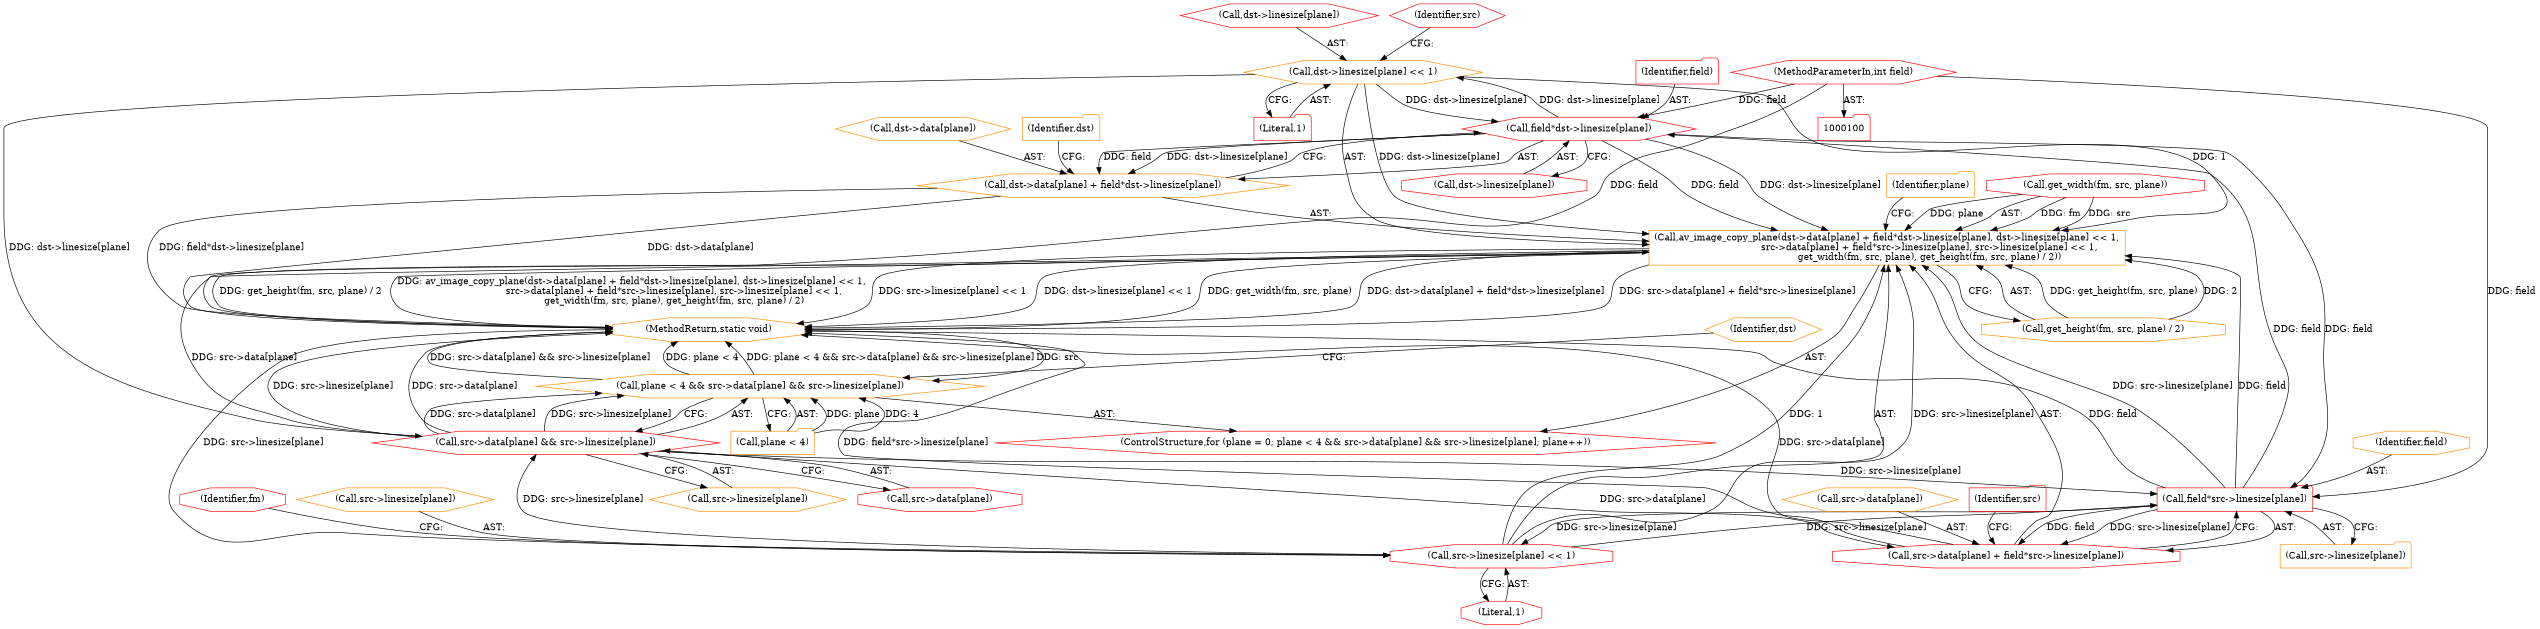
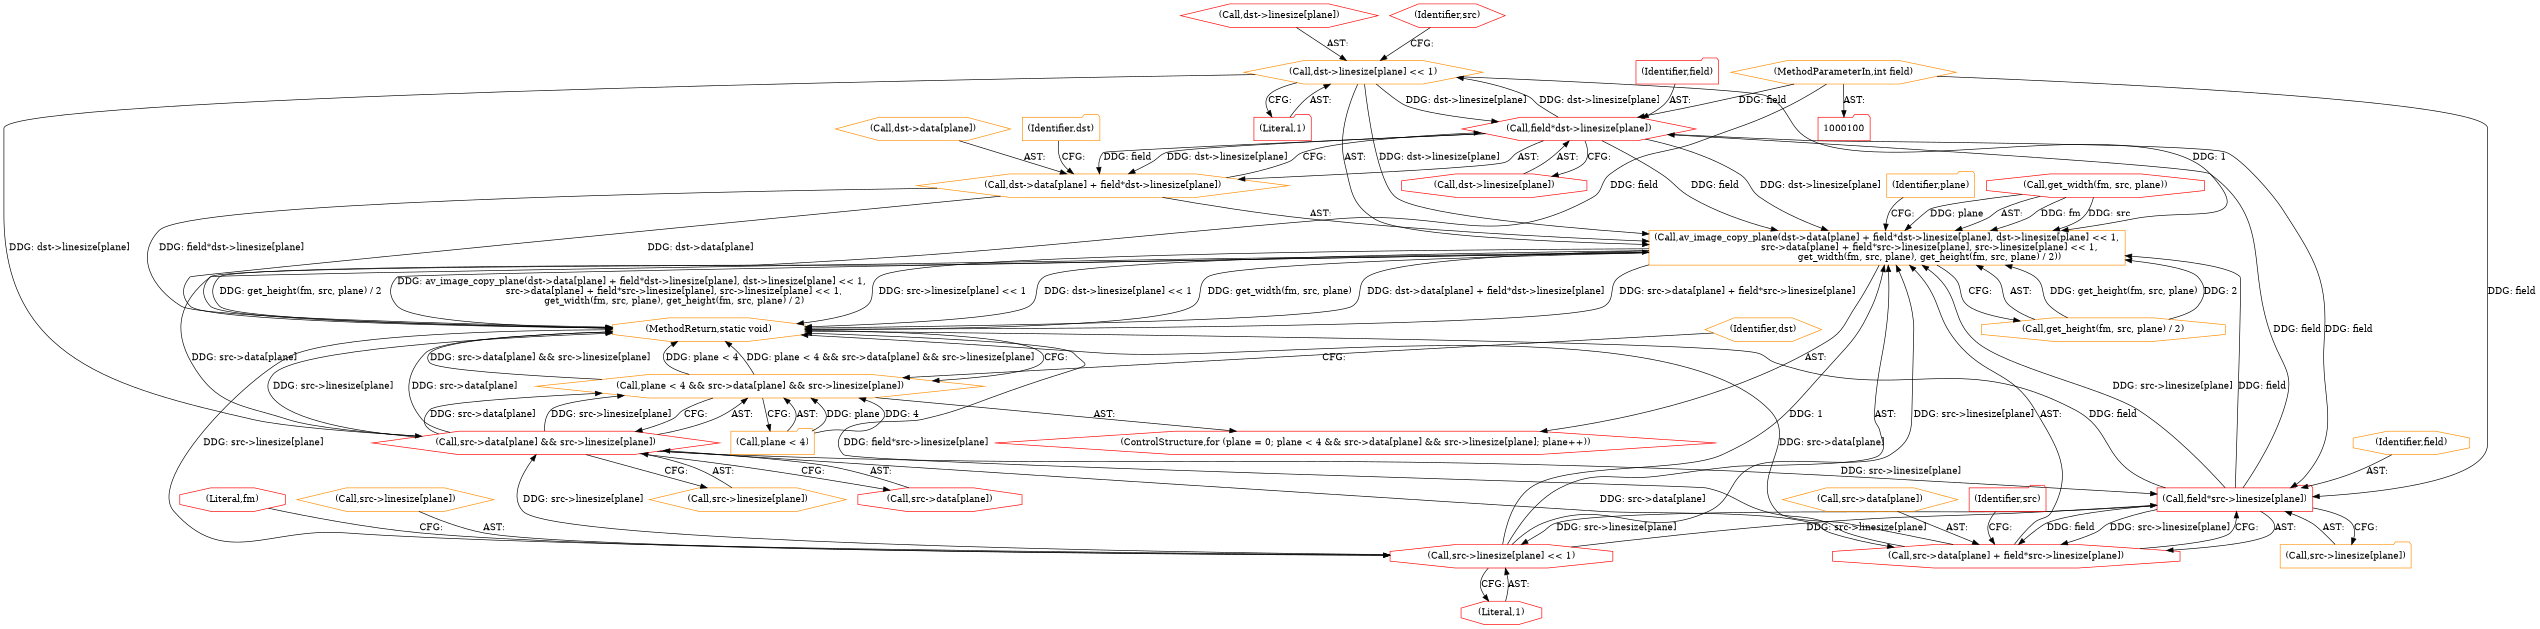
node "(MethodParameterIn,int field)": color red -> darkorange
edge "(MethodReturn,static void)" -> "(Call,plane < 4 && src->data[plane] && src->linesize[plane])": label "DDG: src" -> "CFG: "
node "(Identifier,fm)": label "(Identifier,fm)" -> "(Literal,fm)"
